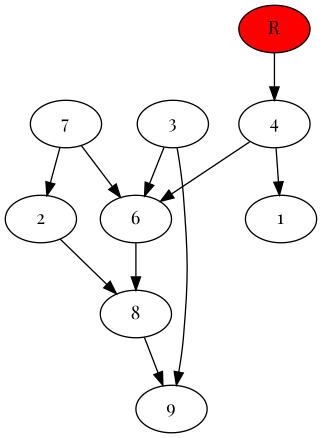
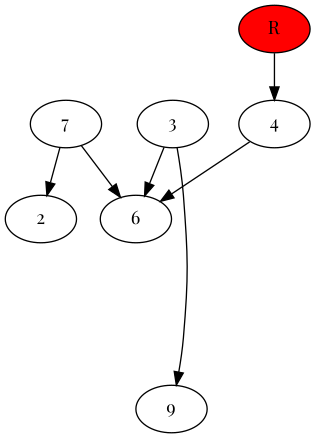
node "1": removed
node "8": removed
